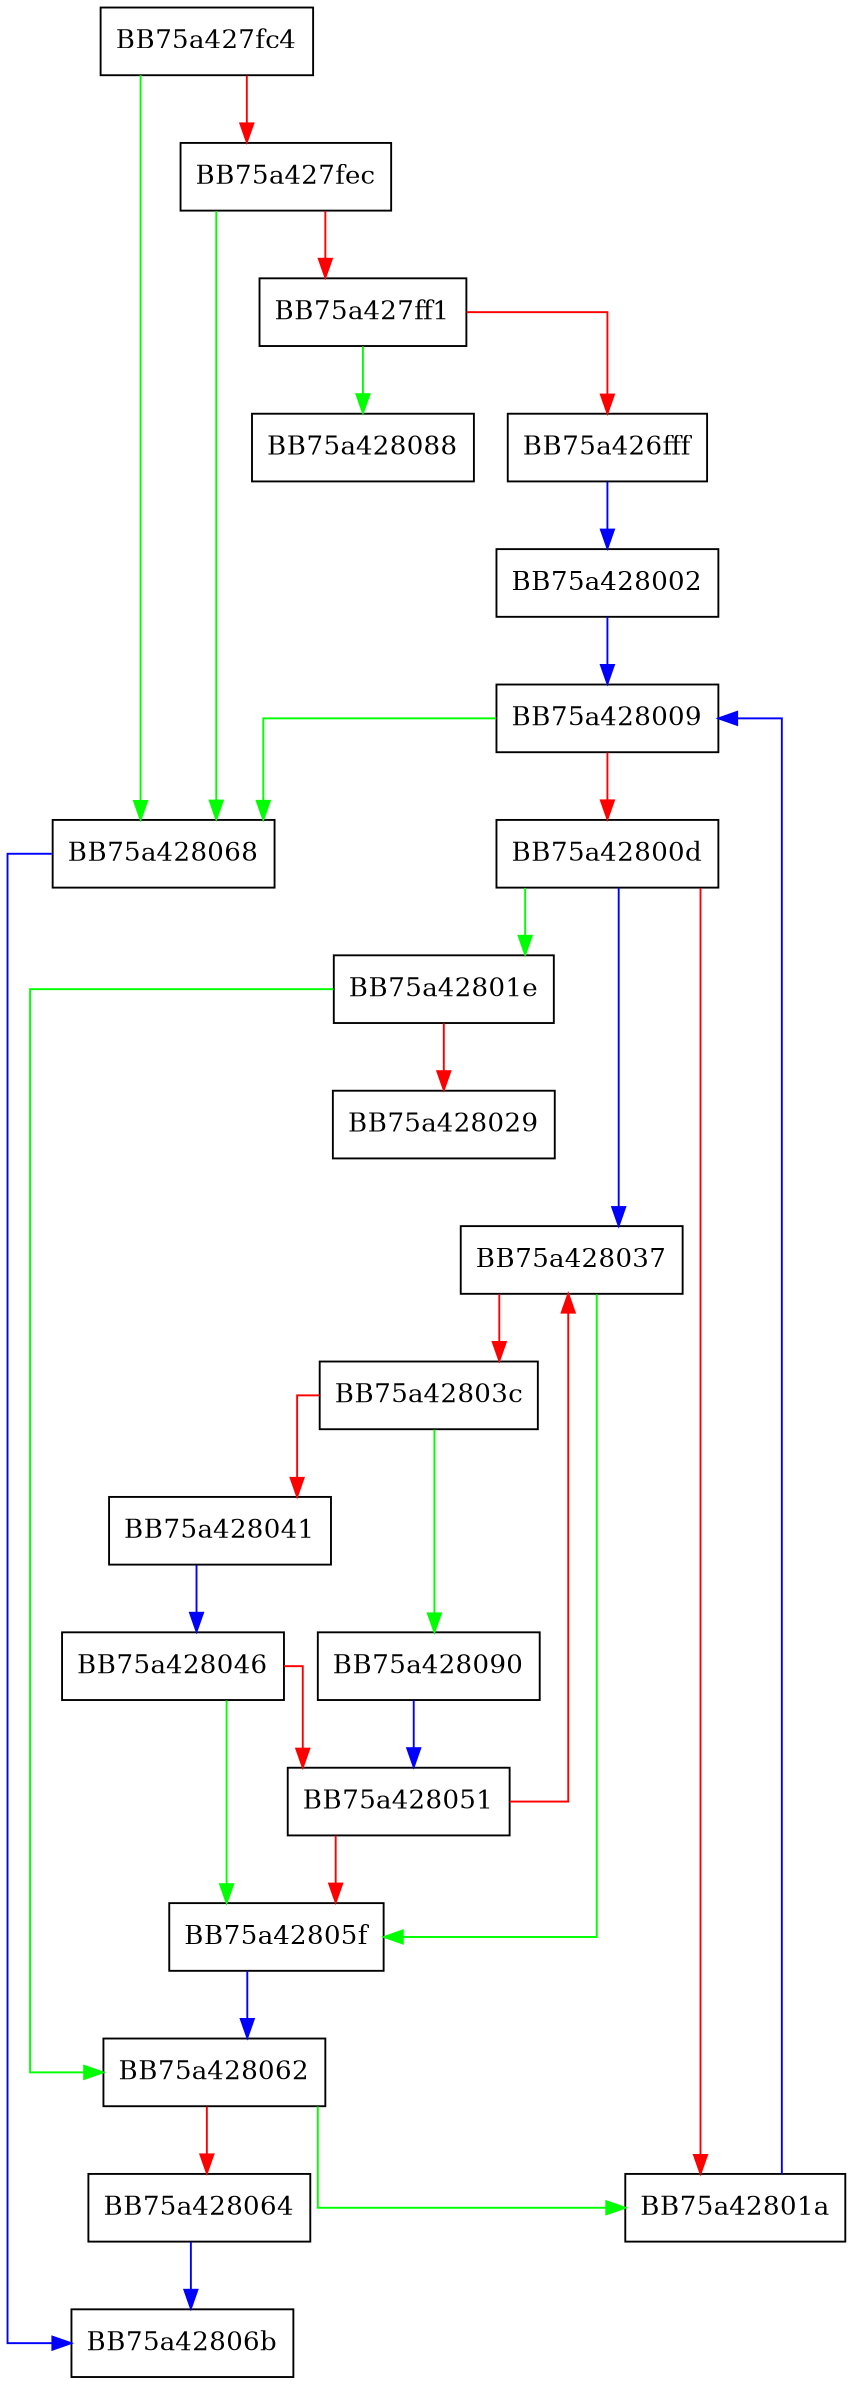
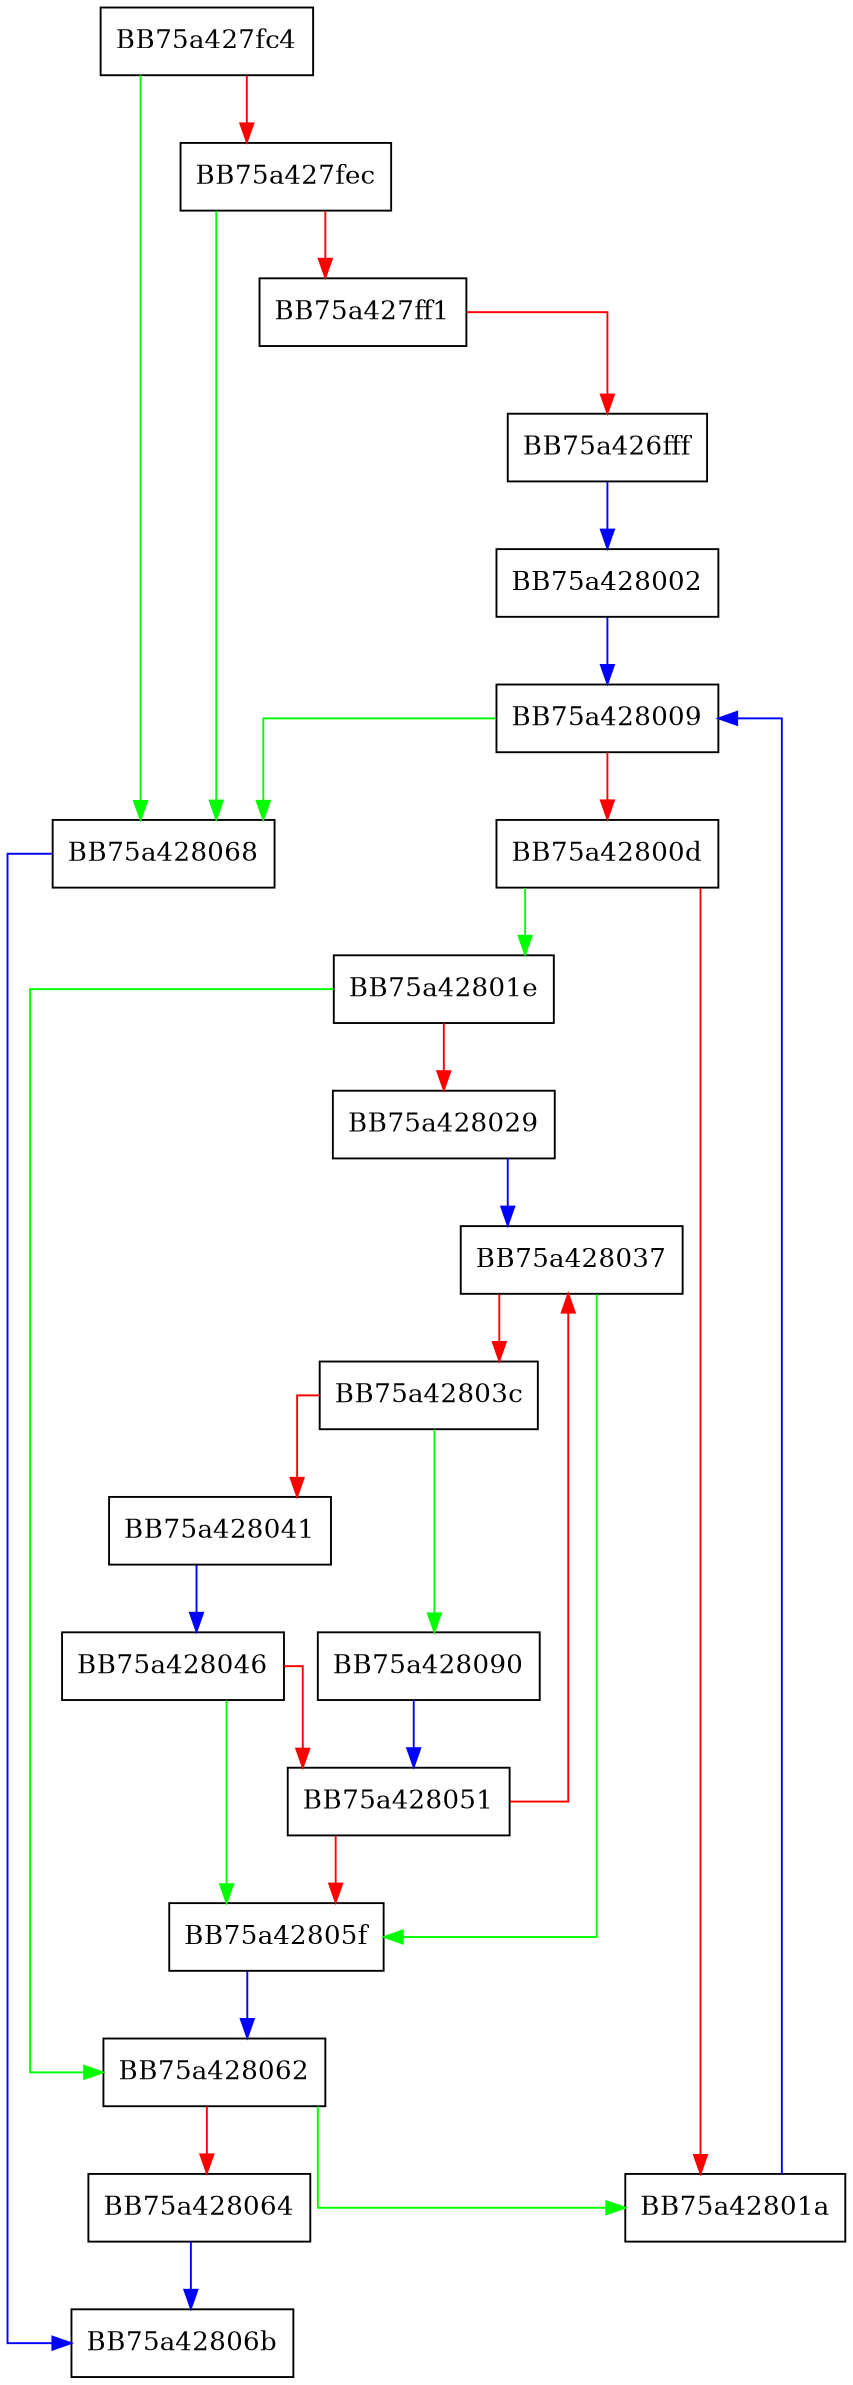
node "BB75a428088": removed
edge "BB75a42800d" -> "BB75a428037": now "BB75a428029" -> "BB75a428037"
